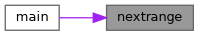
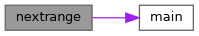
edge "main" -> "nextrange": reversed
